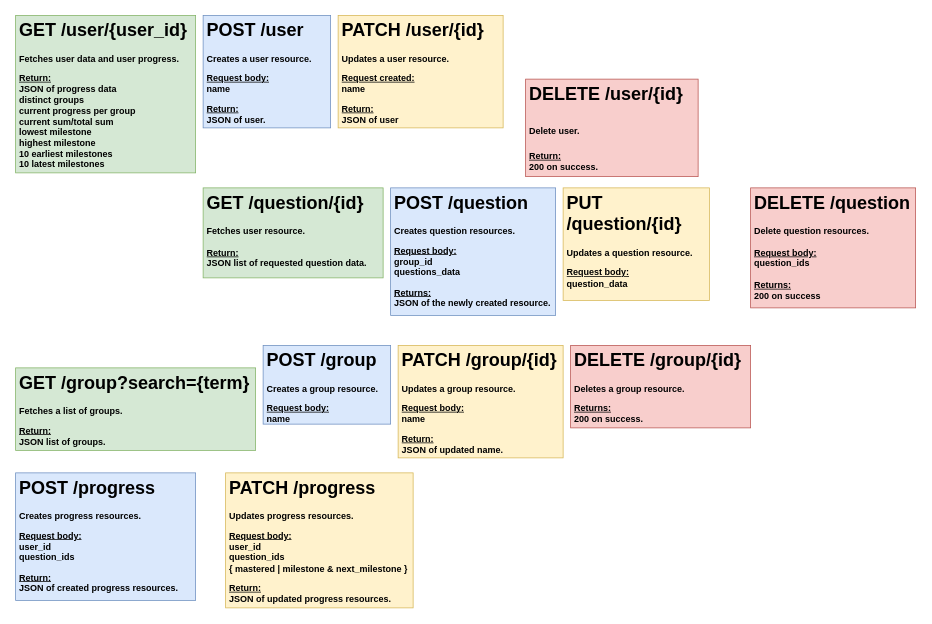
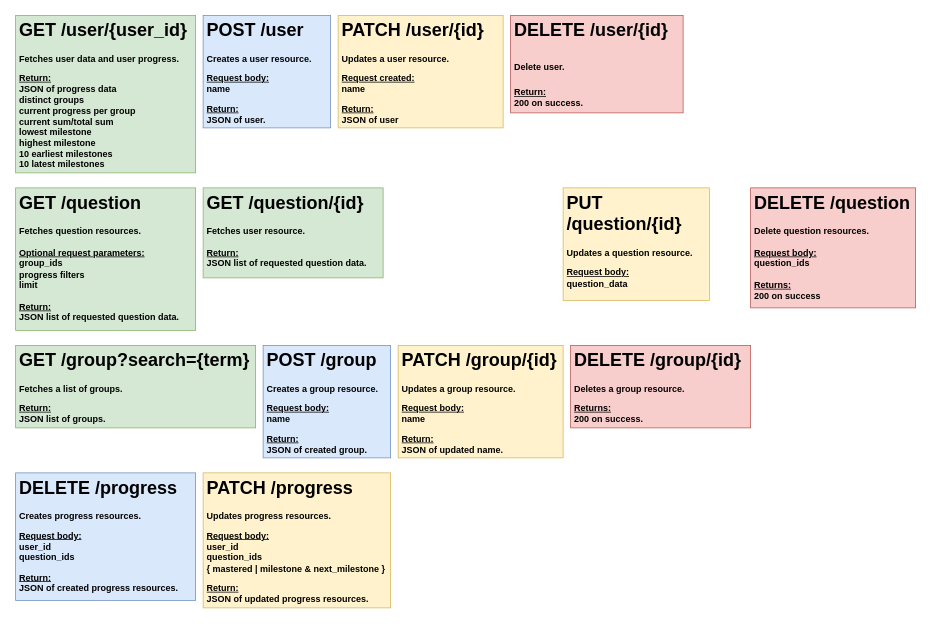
node "DELETE /user/{id}Delete user. Return: 200 on success.": moved (612, 128) -> (597, 64)
node "POST /questionCreates question resources. Request body: group_id questions_data Returns: JSON of the newly created resource.": removed
node "GET /question Fetches question resources. Optional request parameters: group_ids progress filters limit Return: JSON list of requested question data.": added
node "POST /groupCreates a group resource. Request body: name Return: JSON of created group.": size 128x79 -> 128x113
node "GET /group?search={term}Fetches a list of groups. Return: JSON list of groups.": moved (135, 409) -> (135, 387)
node "POST /progressCreates progress resources. Request body: user_id question_ids Return: JSON of created progress resources.": label "POST /progressCreates progress resources. Request body: user_id question_ids Return: JSON of created progress resources." -> "DELETE /progressCreates progress resources. Request body: user_id question_ids Return: JSON of created progress resources."
node "PATCH /progressUpdates progress resources. Request body: user_id question_ids { mastered | milestone & next_milestone } Return: JSON of updated progress resources.": moved (319, 540) -> (297, 540)
